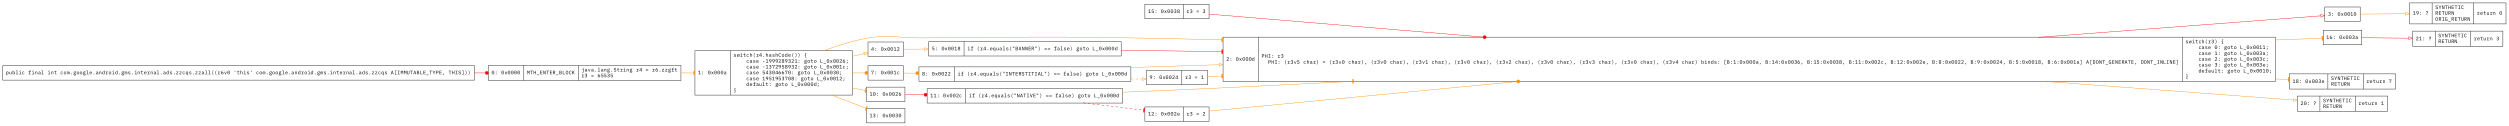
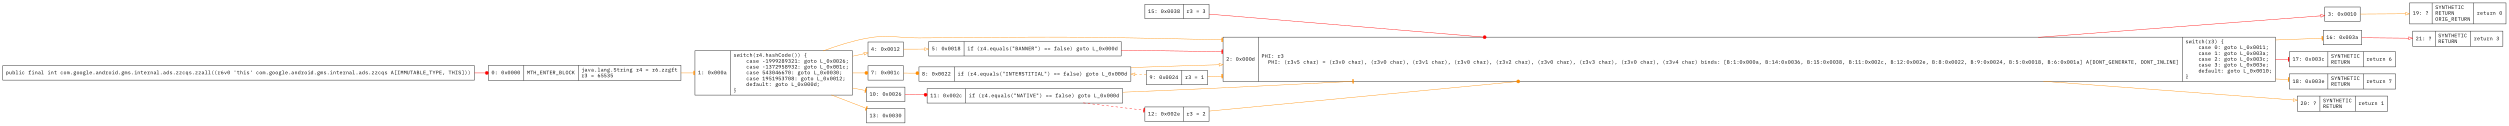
node "17: 0x003c": added
edge "8: 0x0022" -> "9: 0x0024": reversed
